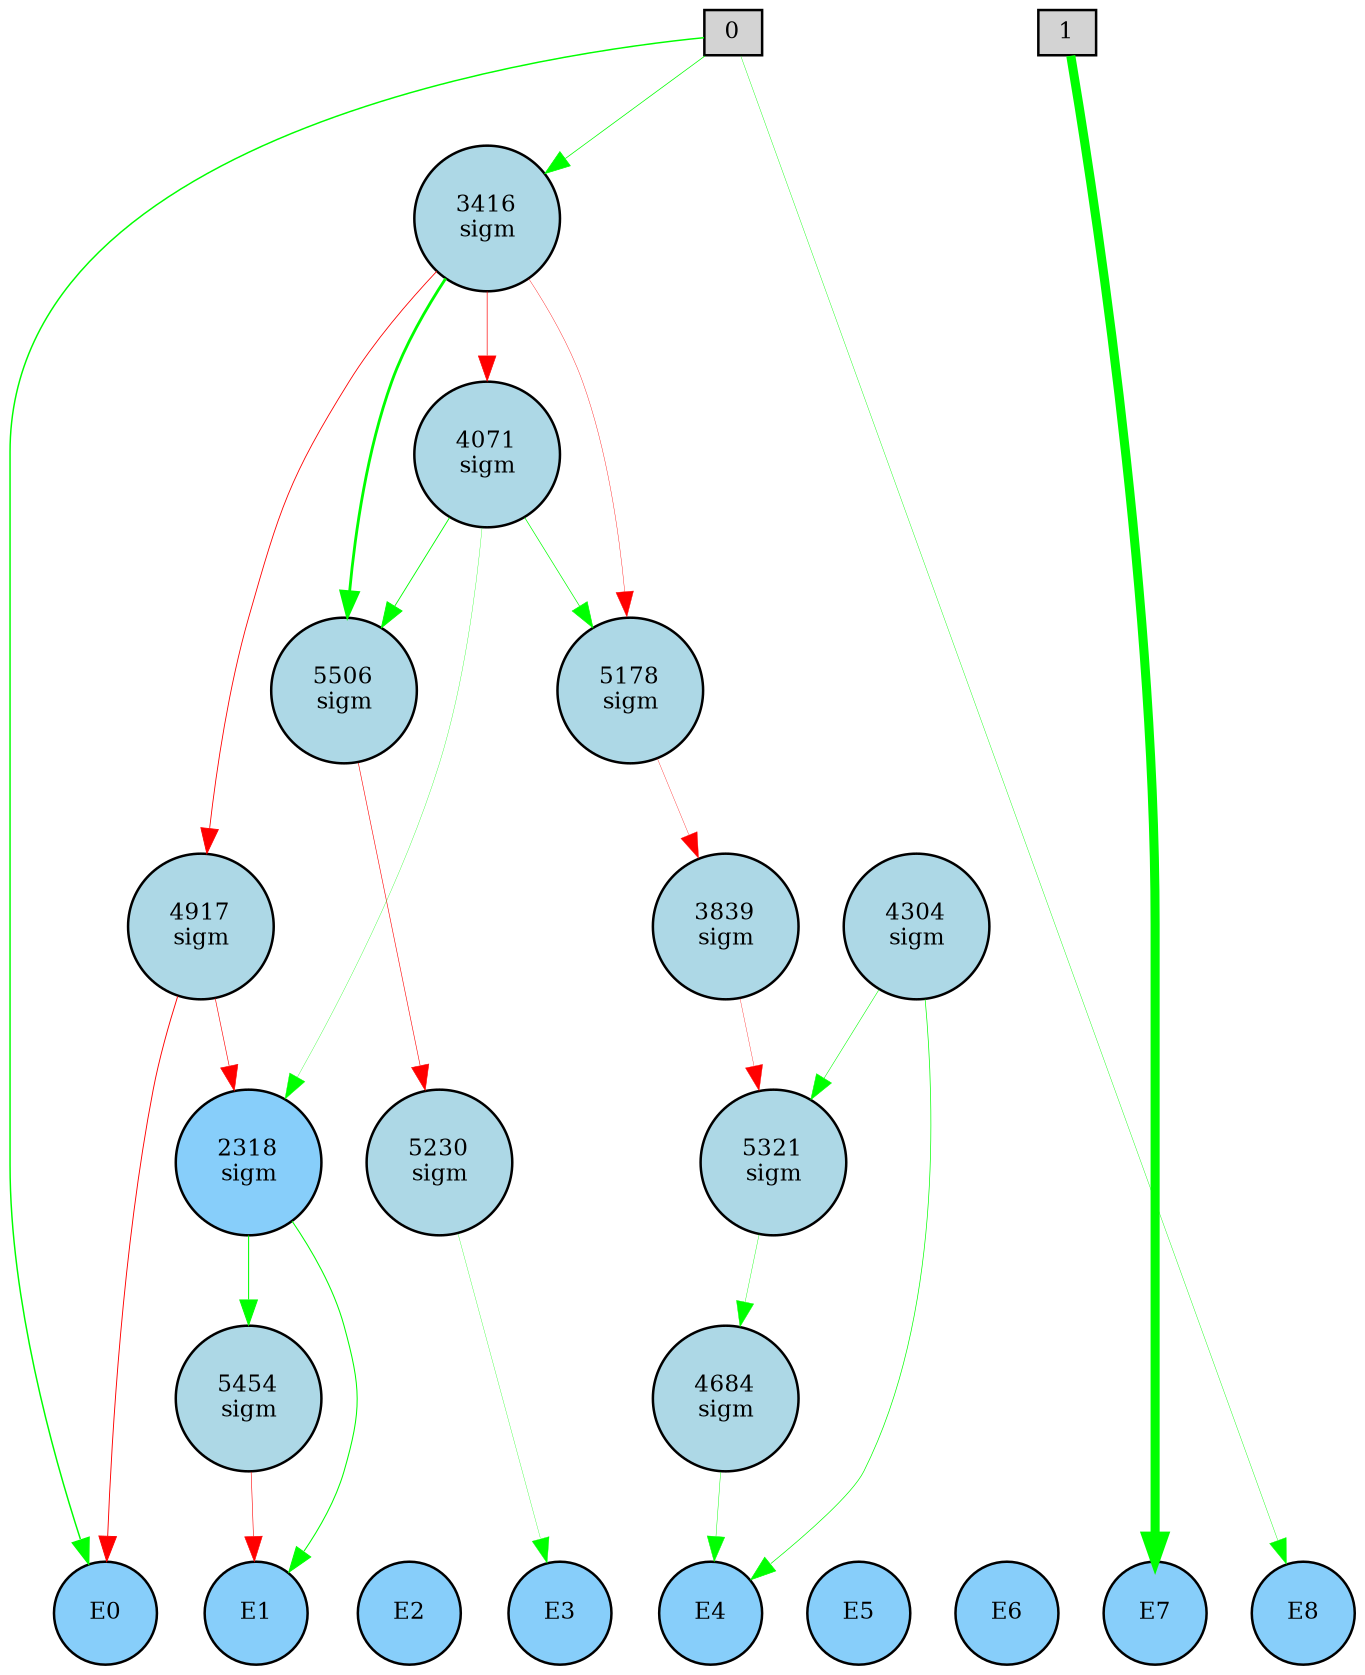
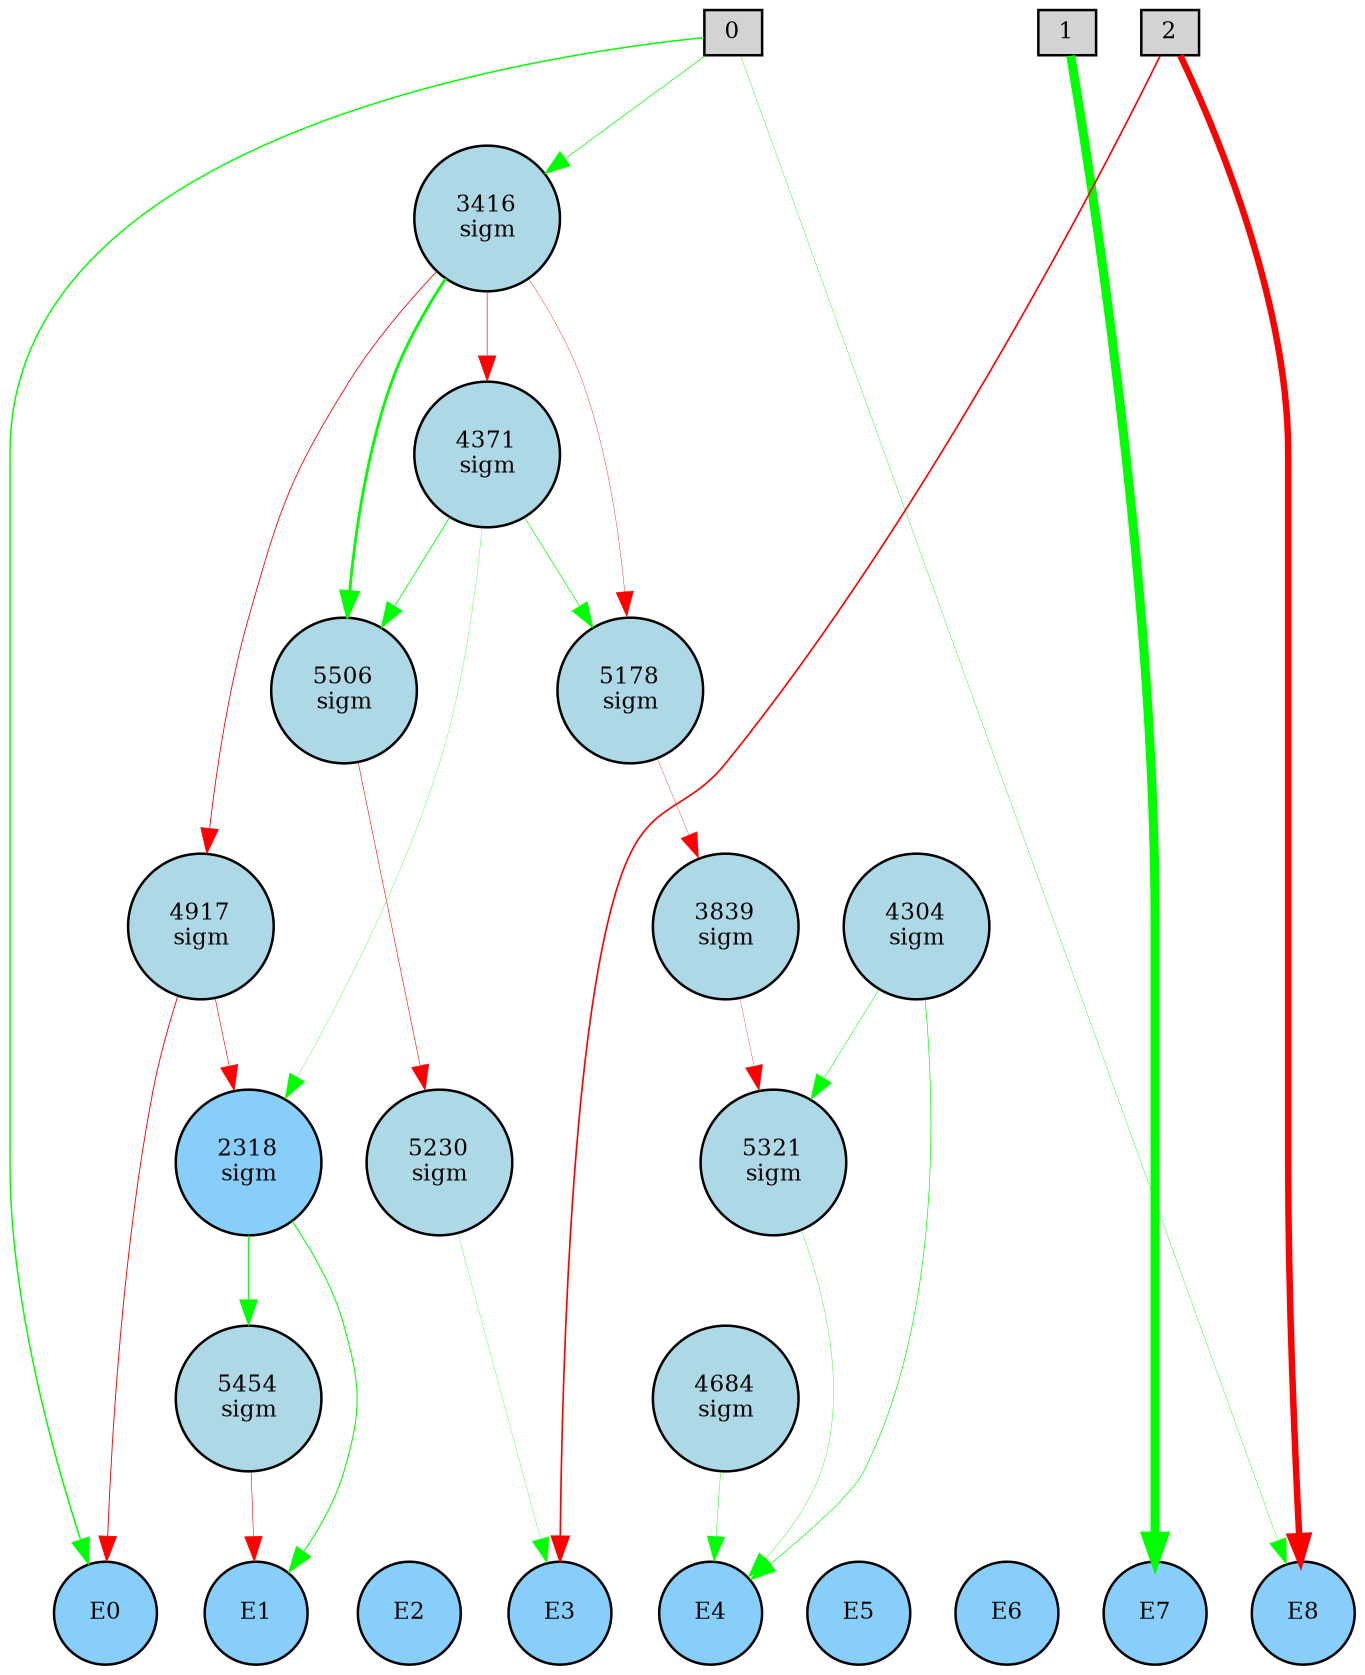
node "2": added
node "4071 sigm": label "4071 sigm" -> "4371 sigm"
edge "5321 sigm" -> "4684 sigm": now "5321 sigm" -> "E4"
